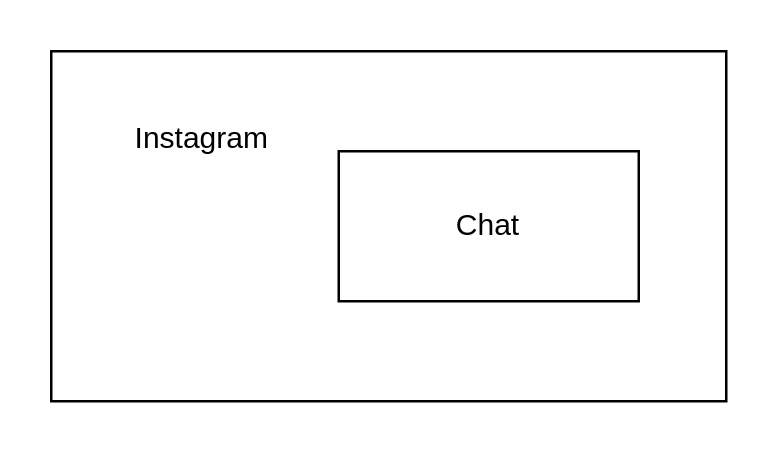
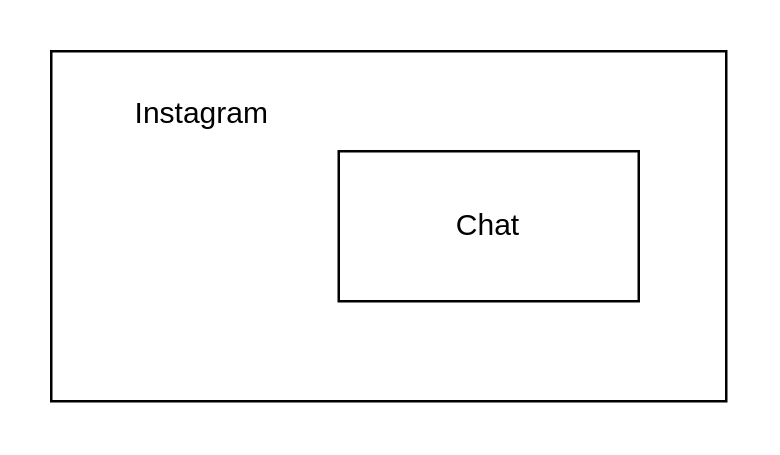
node "Instagram": moved (201, 139) -> (201, 114)
